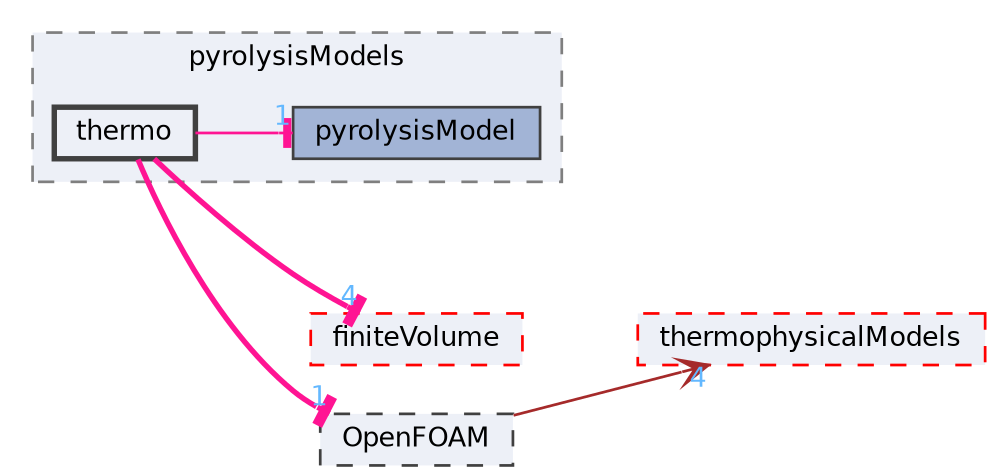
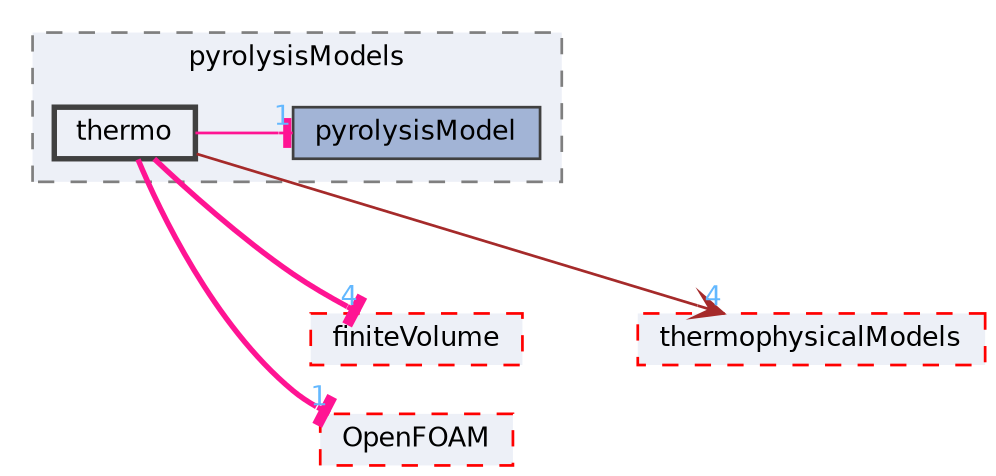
edge "OpenFOAM" -> "thermophysicalModels": now "thermo" -> "thermophysicalModels"
node "OpenFOAM": color grey25 -> red
